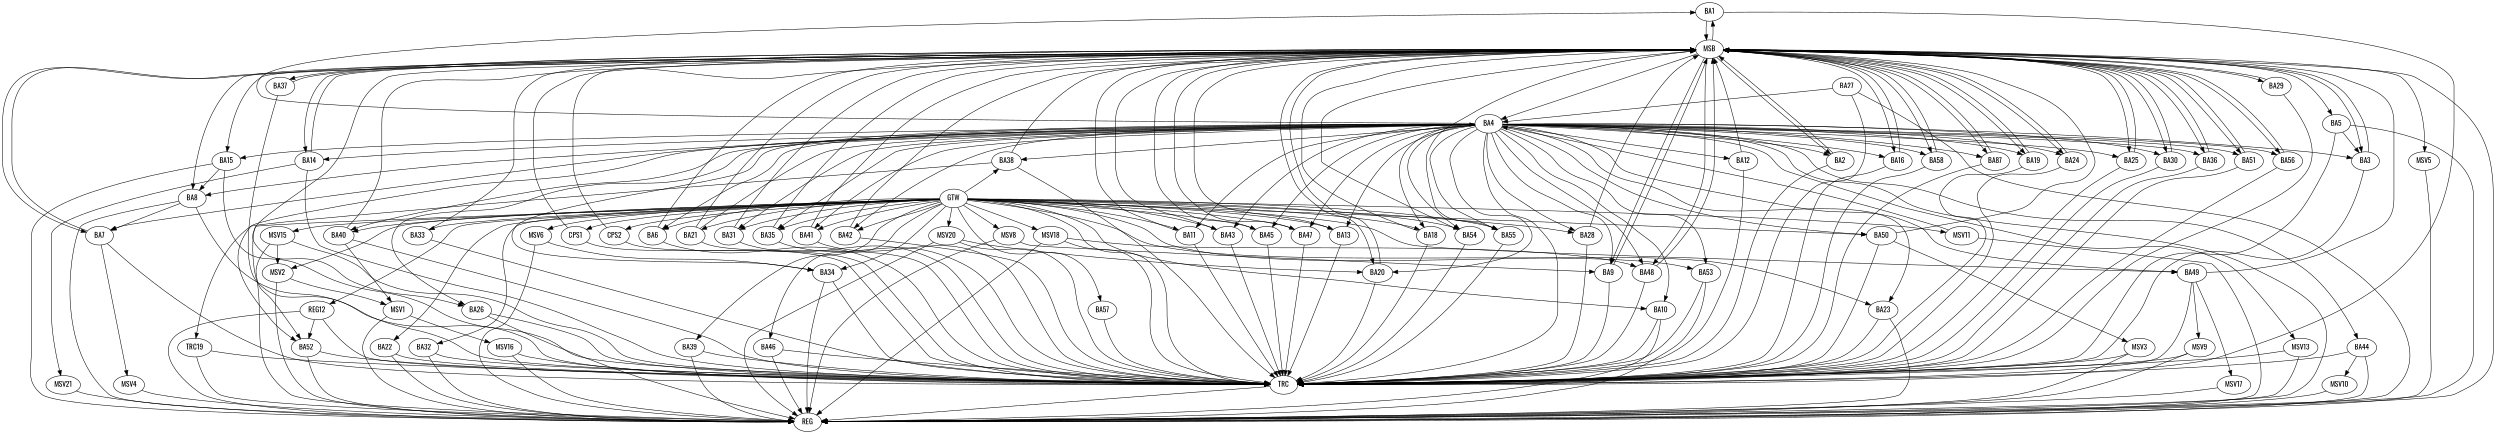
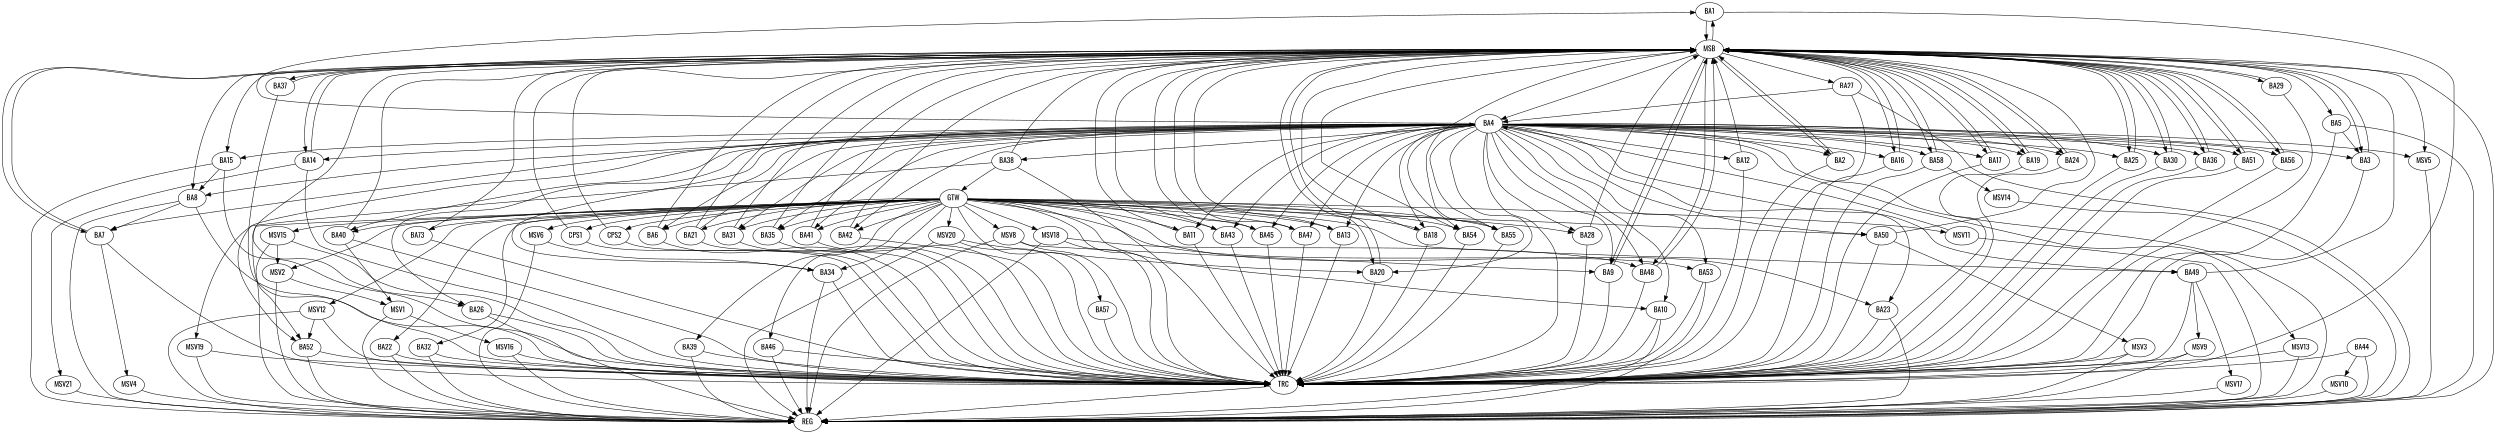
edge "MSB" -> "BA27": added
node "BA87": label "BA87" -> "BA17"
edge "GTW" -> "BA38": reversed
edge "BA4" -> "BA44": now "BA4" -> "MSV5"
node "MSV14": added
node "BA33": label "BA33" -> "BA73"
node "REG12": label "REG12" -> "MSV12"
edge "MSV8" -> "TRC": added
node "TRC19": label "TRC19" -> "MSV19"
